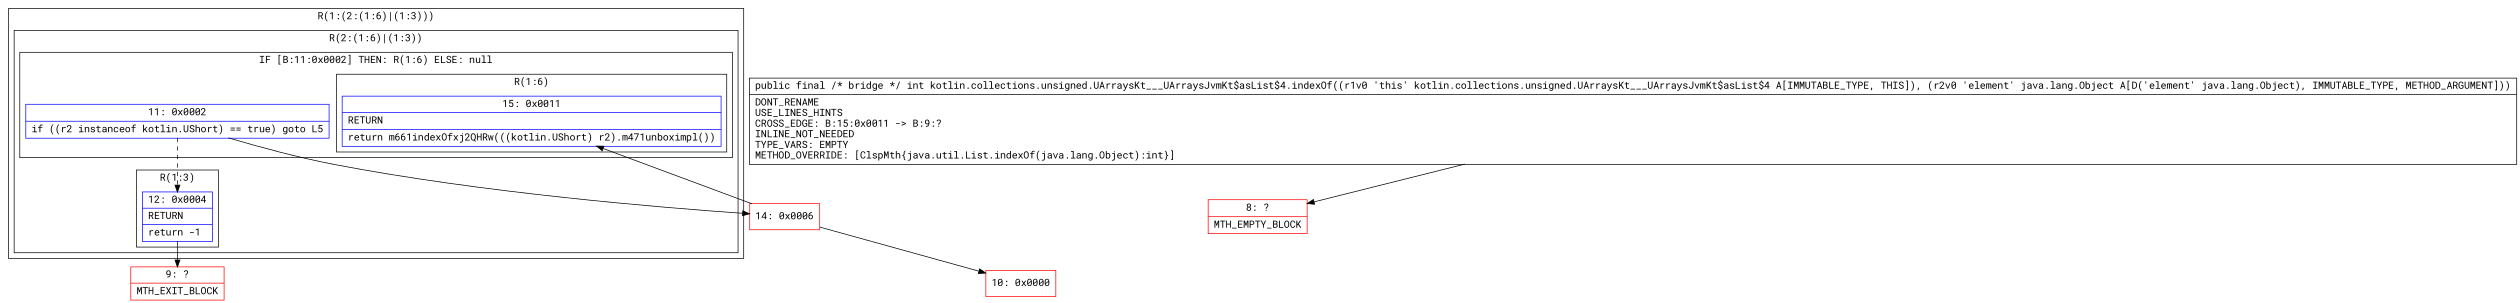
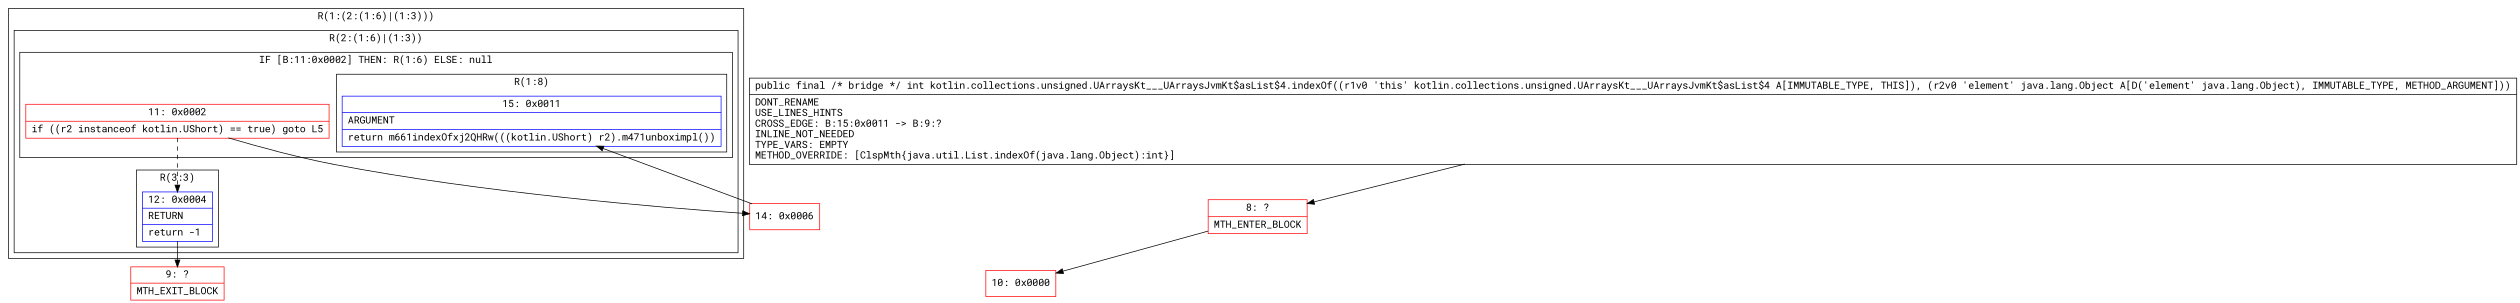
cluster "R(1:6)": label "R(1:6)" -> "R(1:8)"
node "11: 0x0002": color blue -> red
node "15: 0x0011": text "RETURN" -> "ARGUMENT"
cluster "R(1:3)": label "R(1:3)" -> "R(3:3)"
node "8: ?": text "MTH_EMPTY_BLOCK" -> "MTH_ENTER_BLOCK"
edge "14: 0x0006" -> "10: 0x0000": now "8: ?" -> "10: 0x0000"
